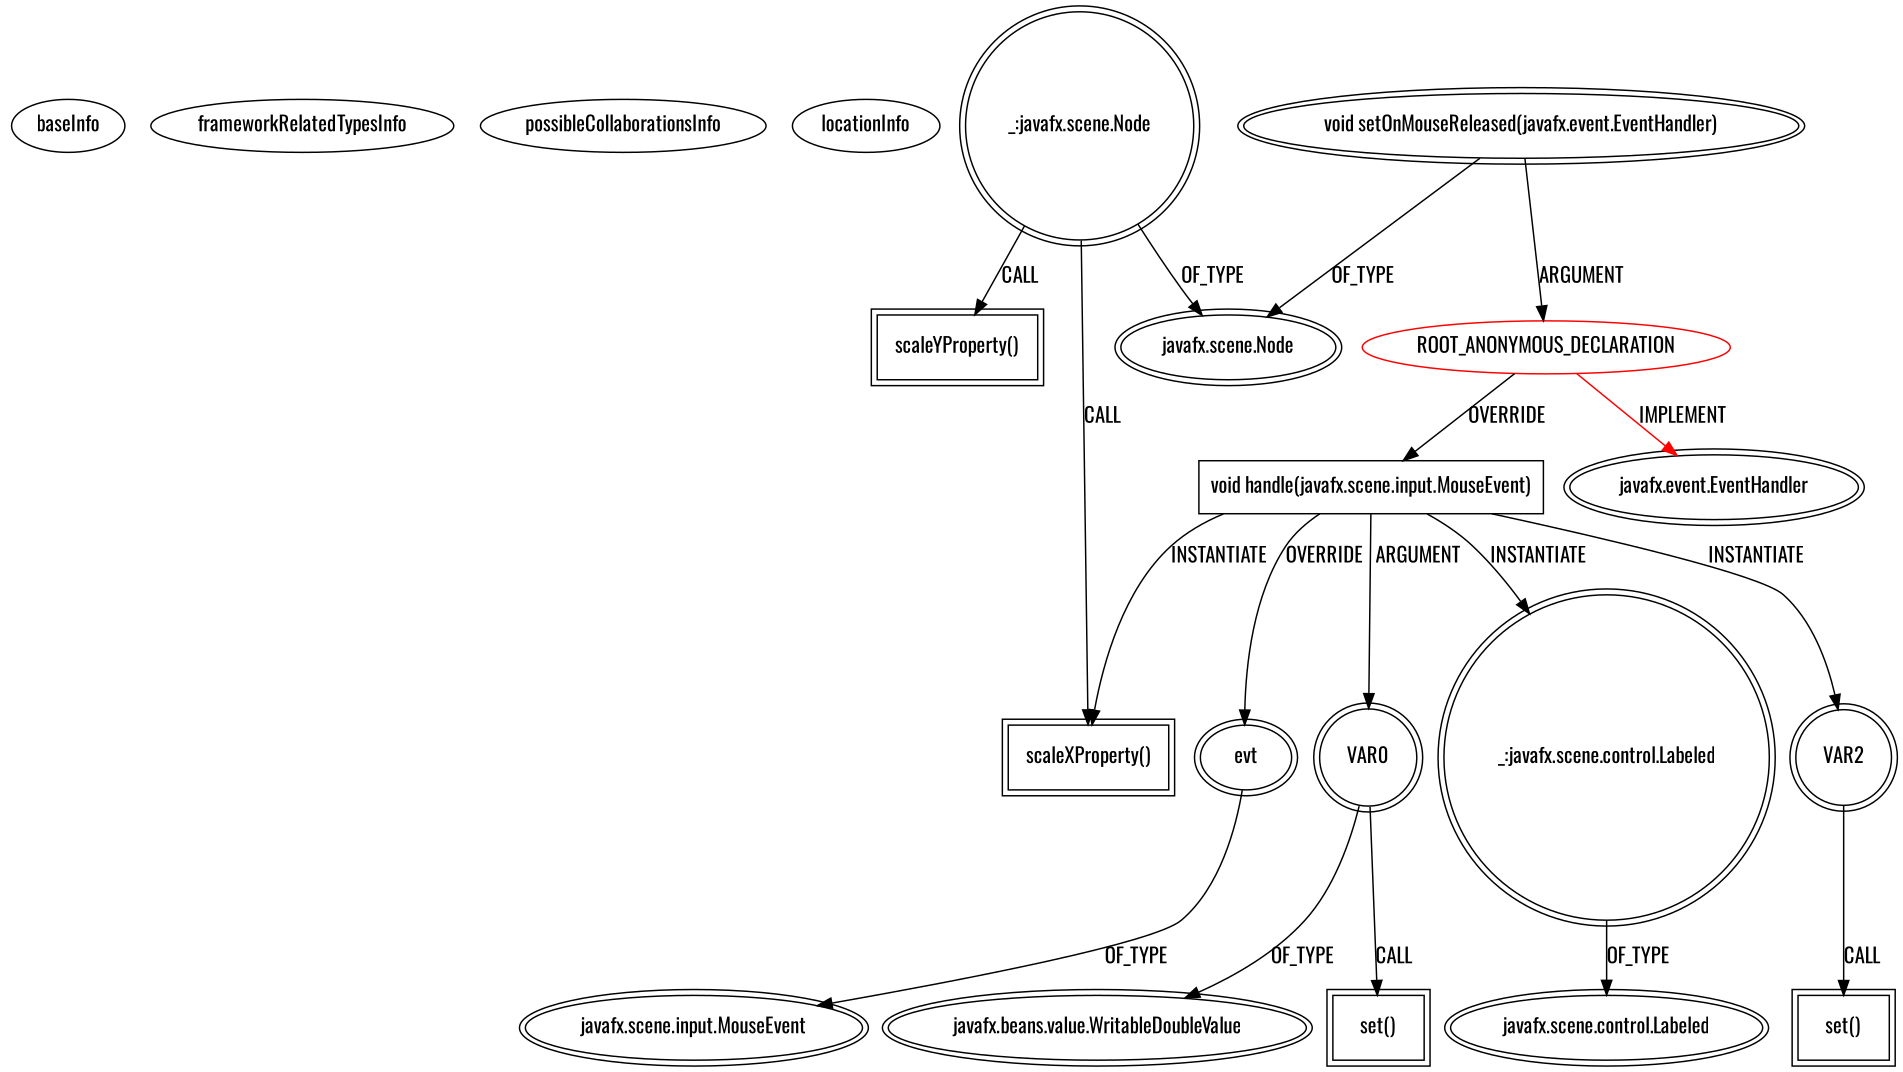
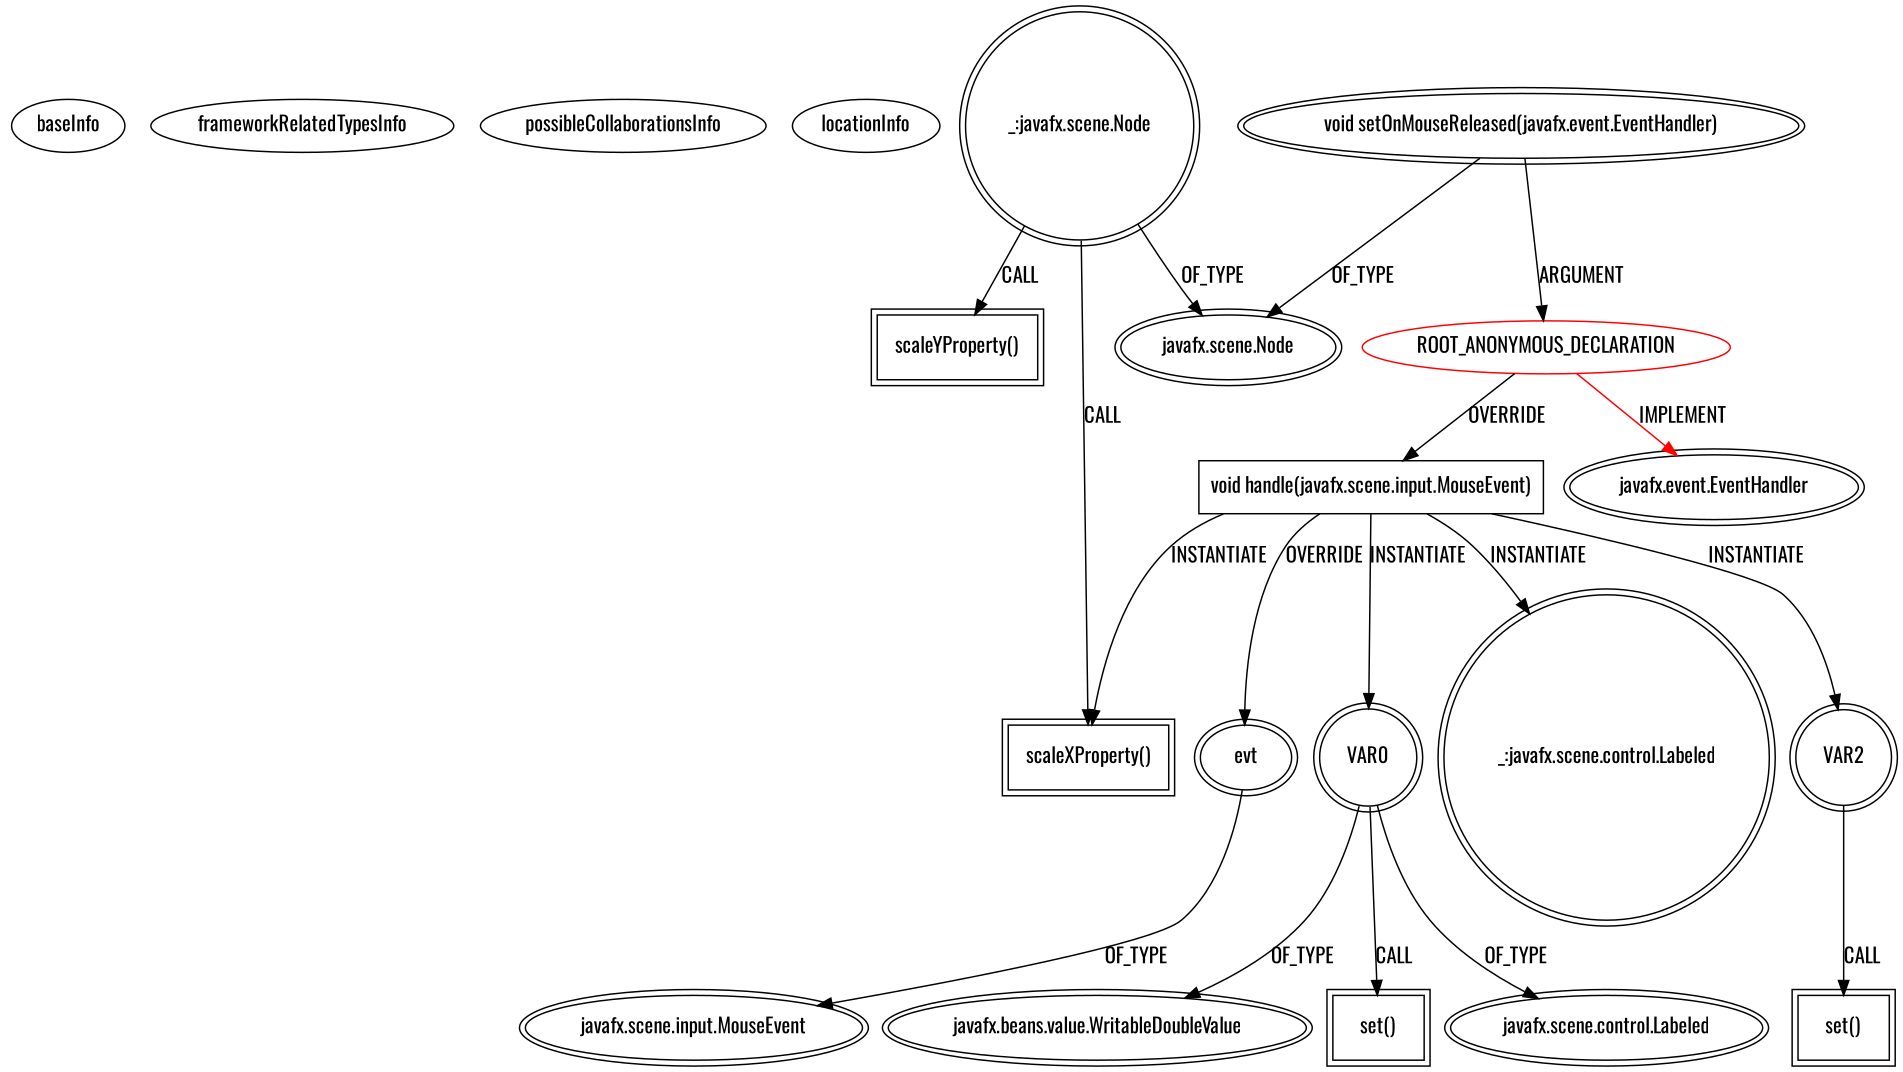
edge "void handle(javafx.scene.input.MouseEvent)" -> "VAR0": label "ARGUMENT" -> "INSTANTIATE"
edge "_:javafx.scene.control.Labeled" -> "javafx.scene.control.Labeled": now "VAR0" -> "javafx.scene.control.Labeled"
